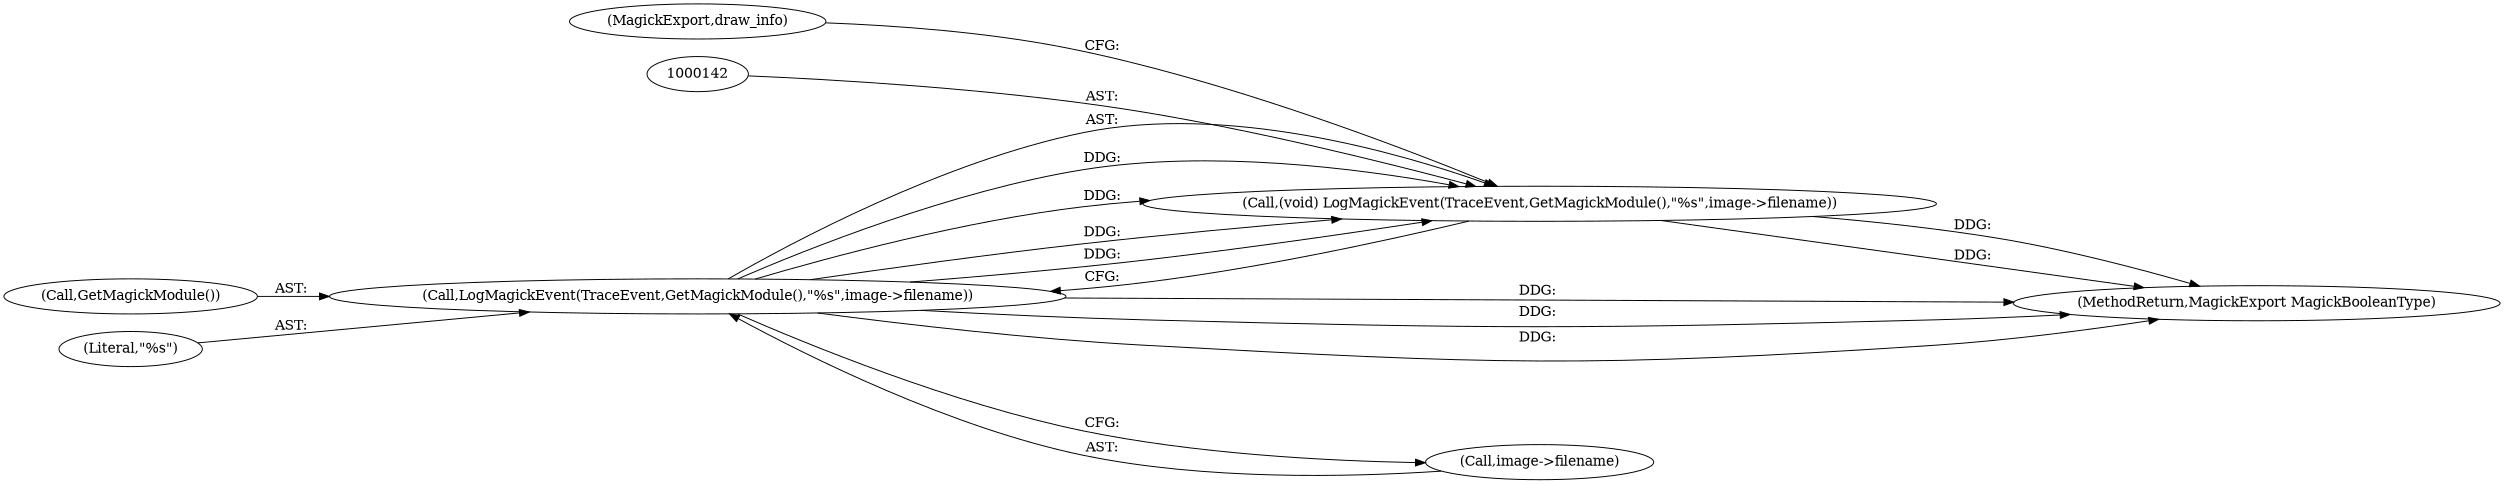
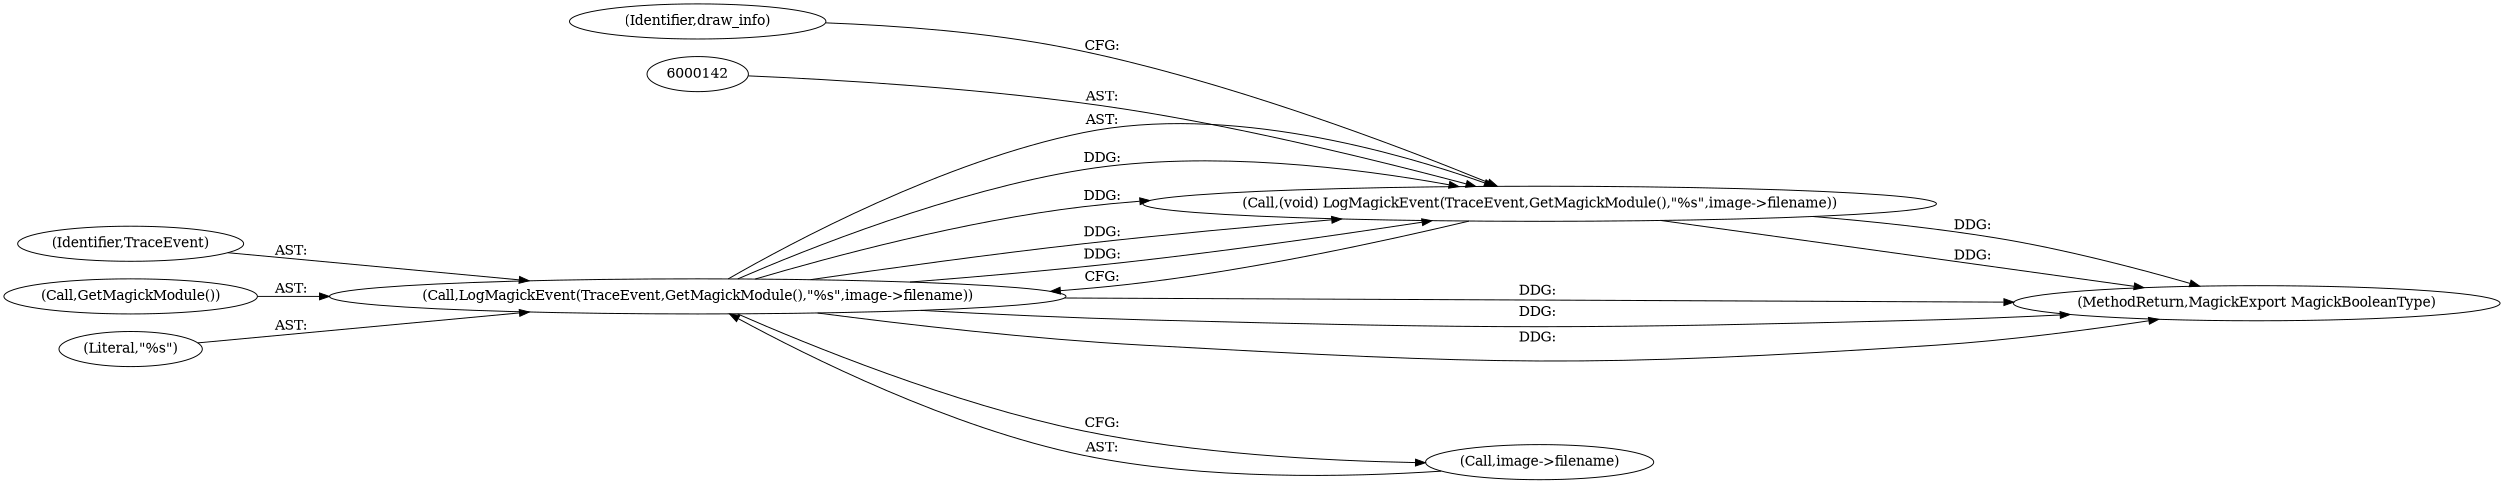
node "(MagickExport,draw_info)": label "(MagickExport,draw_info)" -> "(Identifier,draw_info)"
node "1000142": label "1000142" -> "6000142"
node "(Identifier,TraceEvent)": added
